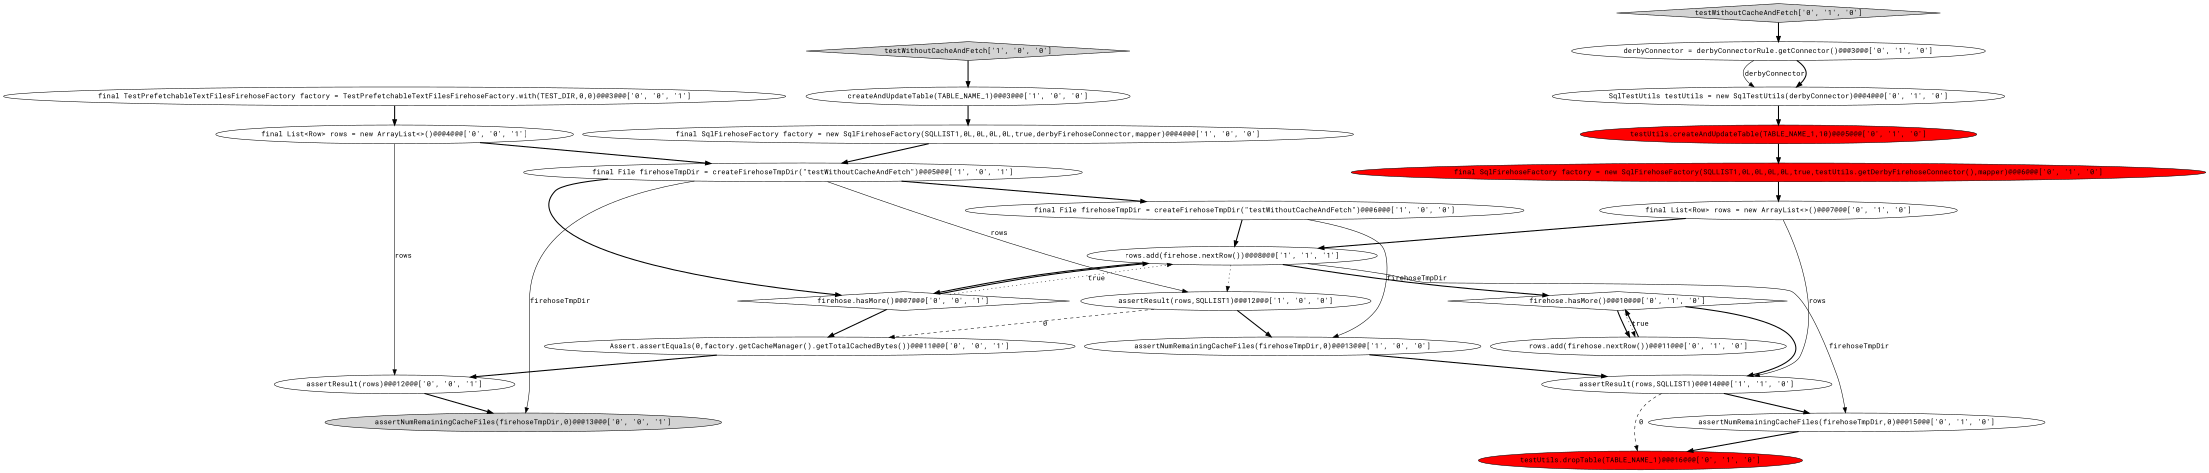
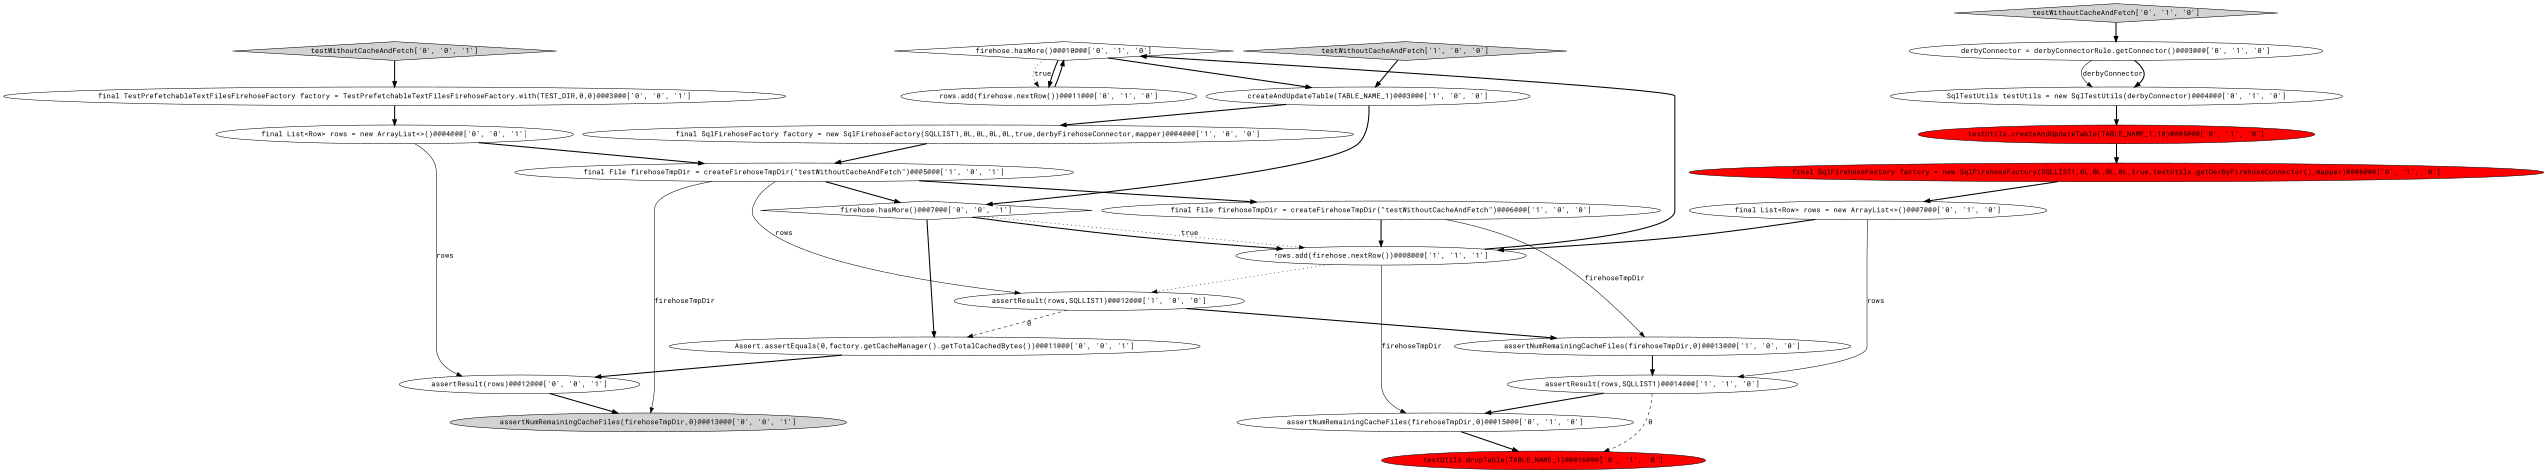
node "testWithoutCacheAndFetch['0', '0', '1']": added
edge "rows.add(firehose.nextRow())@@@8@@@['1', '1', '1']" -> "firehose.hasMore()@@@7@@@['0', '0', '1']": now "createAndUpdateTable(TABLE_NAME_1)@@@3@@@['1', '0', '0']" -> "firehose.hasMore()@@@7@@@['0', '0', '1']"
edge "firehose.hasMore()@@@10@@@['0', '1', '0']" -> "assertResult(rows,SQLLIST1)@@@14@@@['1', '1', '0']": now "firehose.hasMore()@@@10@@@['0', '1', '0']" -> "createAndUpdateTable(TABLE_NAME_1)@@@3@@@['1', '0', '0']"
